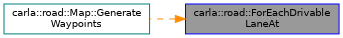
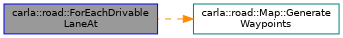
edge "carla::road::Map::Generate Waypoints" -> "carla::road::ForEachDrivable LaneAt": reversed
